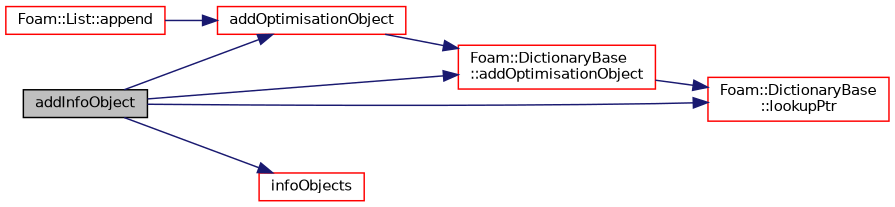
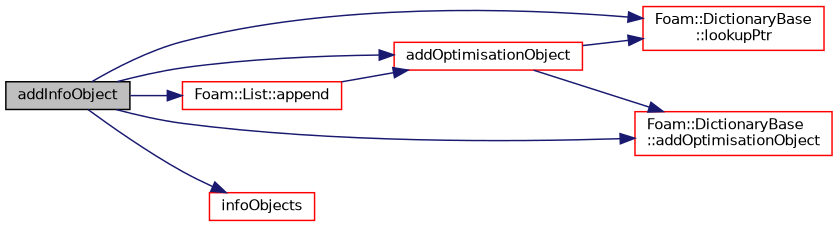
edge "Foam::DictionaryBase ::addOptimisationObject" -> "Foam::DictionaryBase ::lookupPtr": now "addOptimisationObject" -> "Foam::DictionaryBase ::lookupPtr"
edge "addInfoObject" -> "Foam::List::append": added
